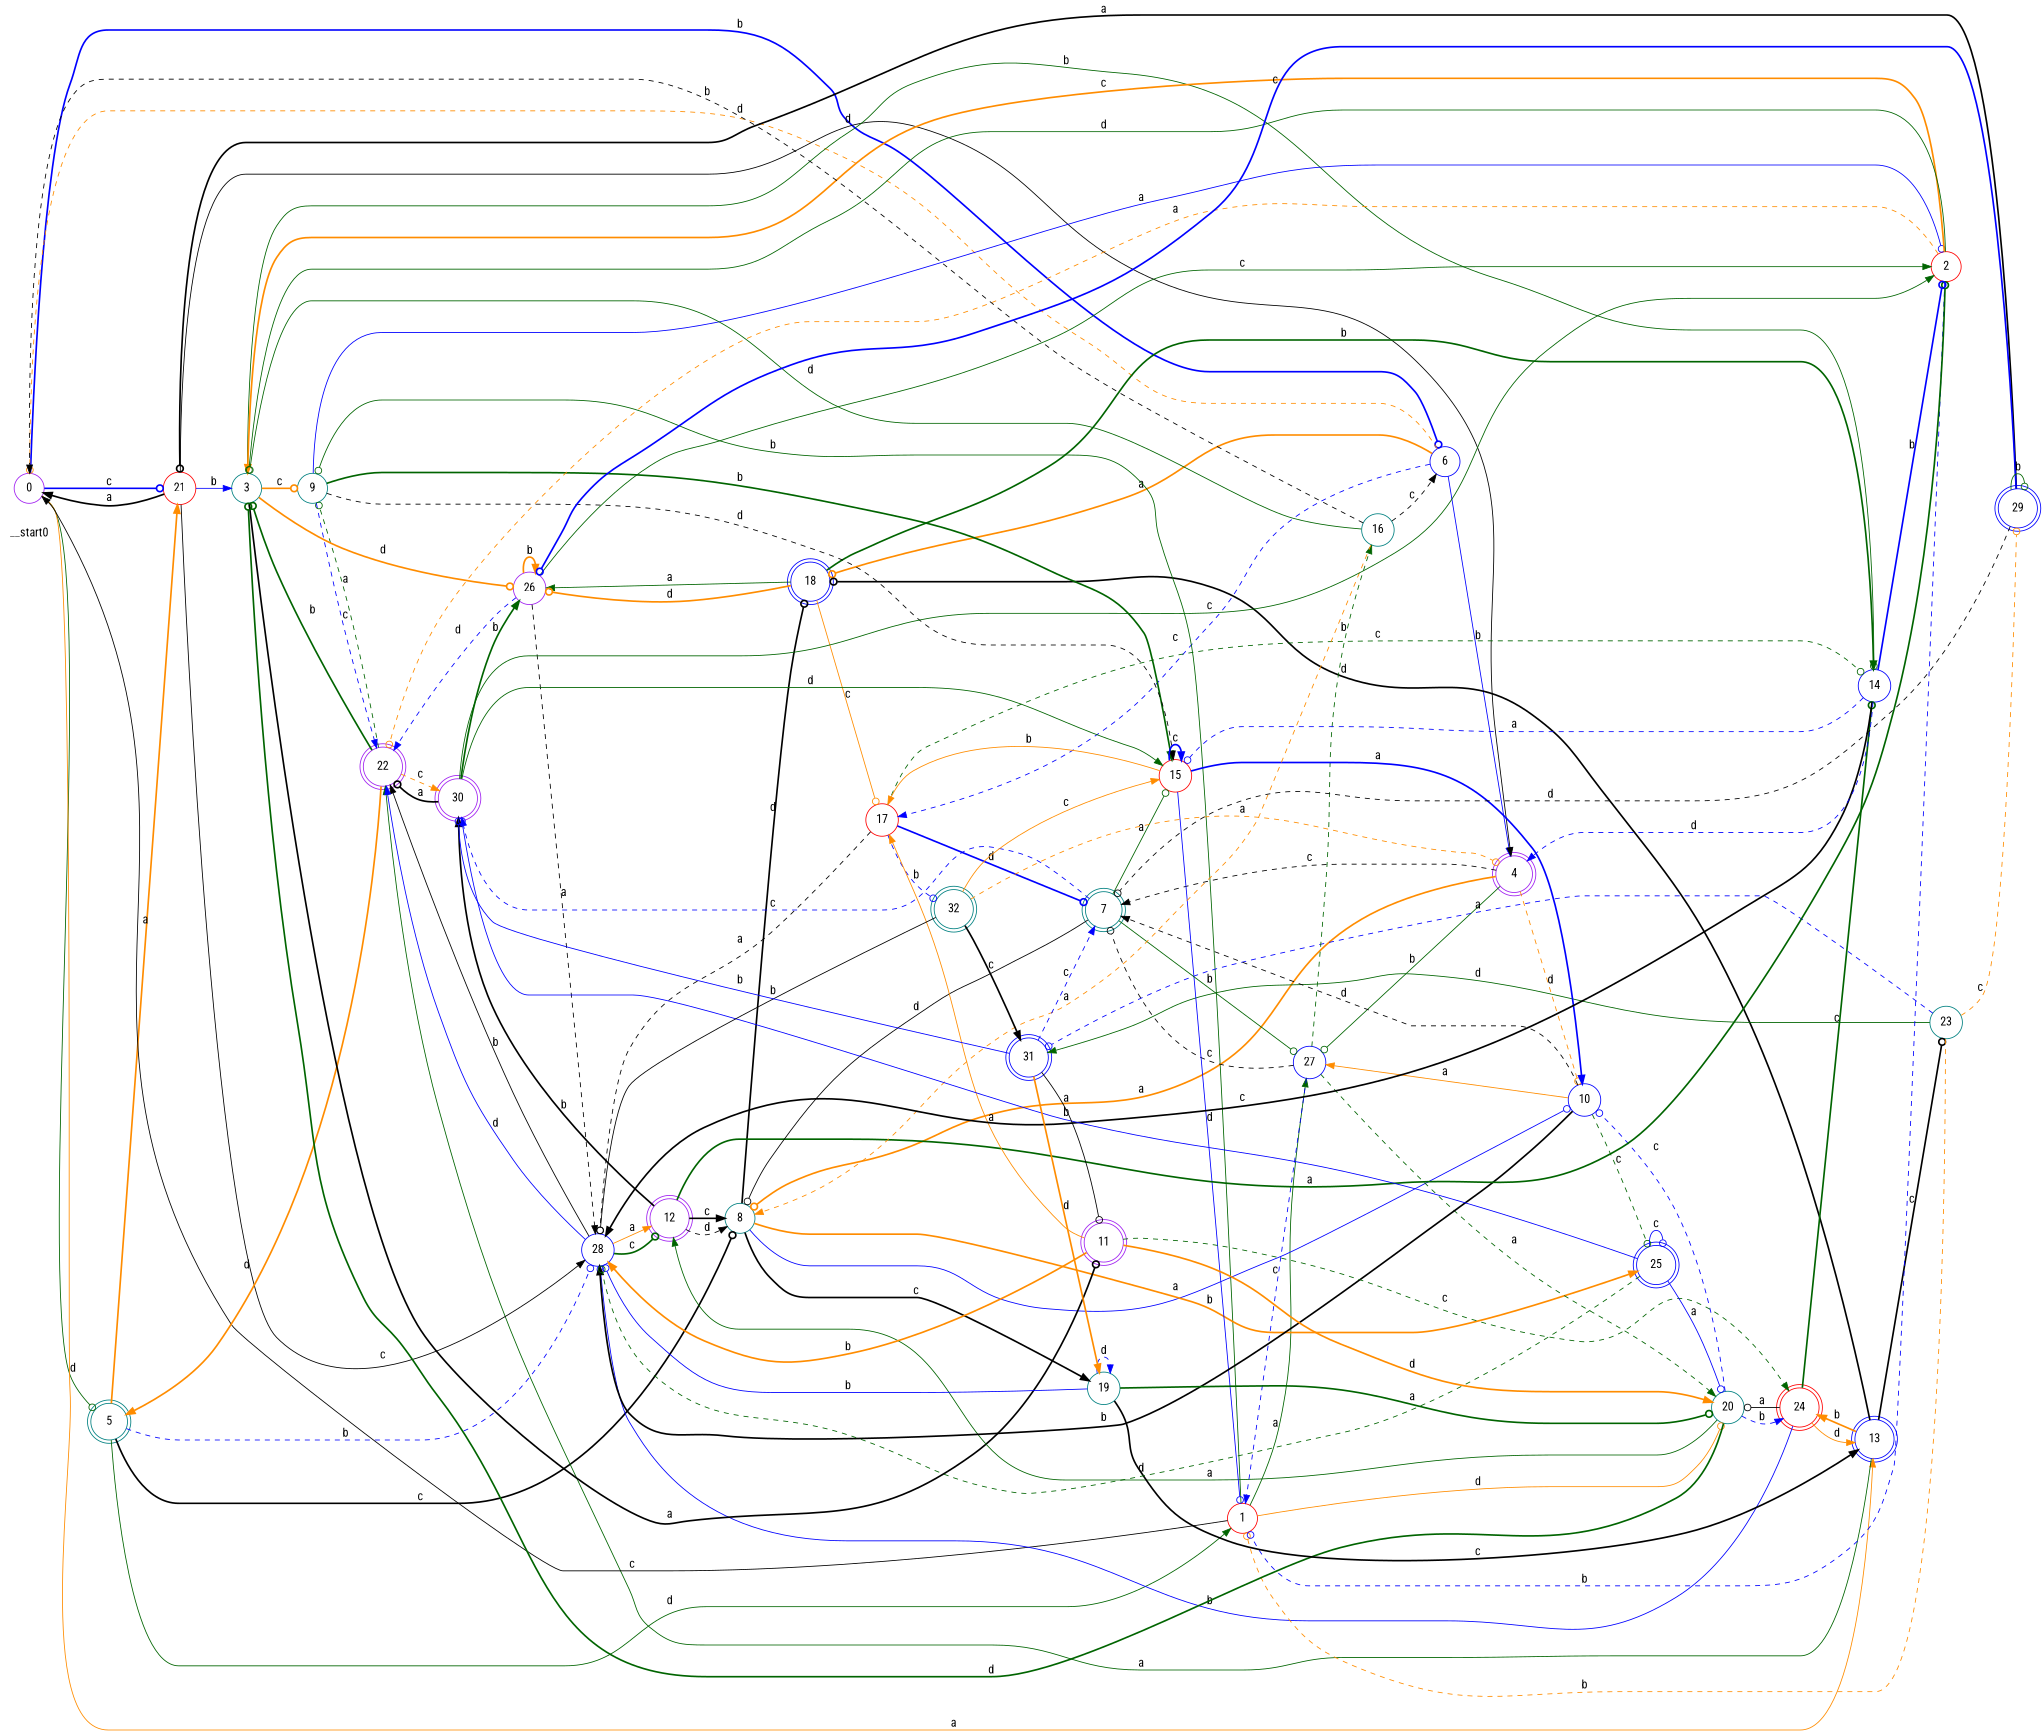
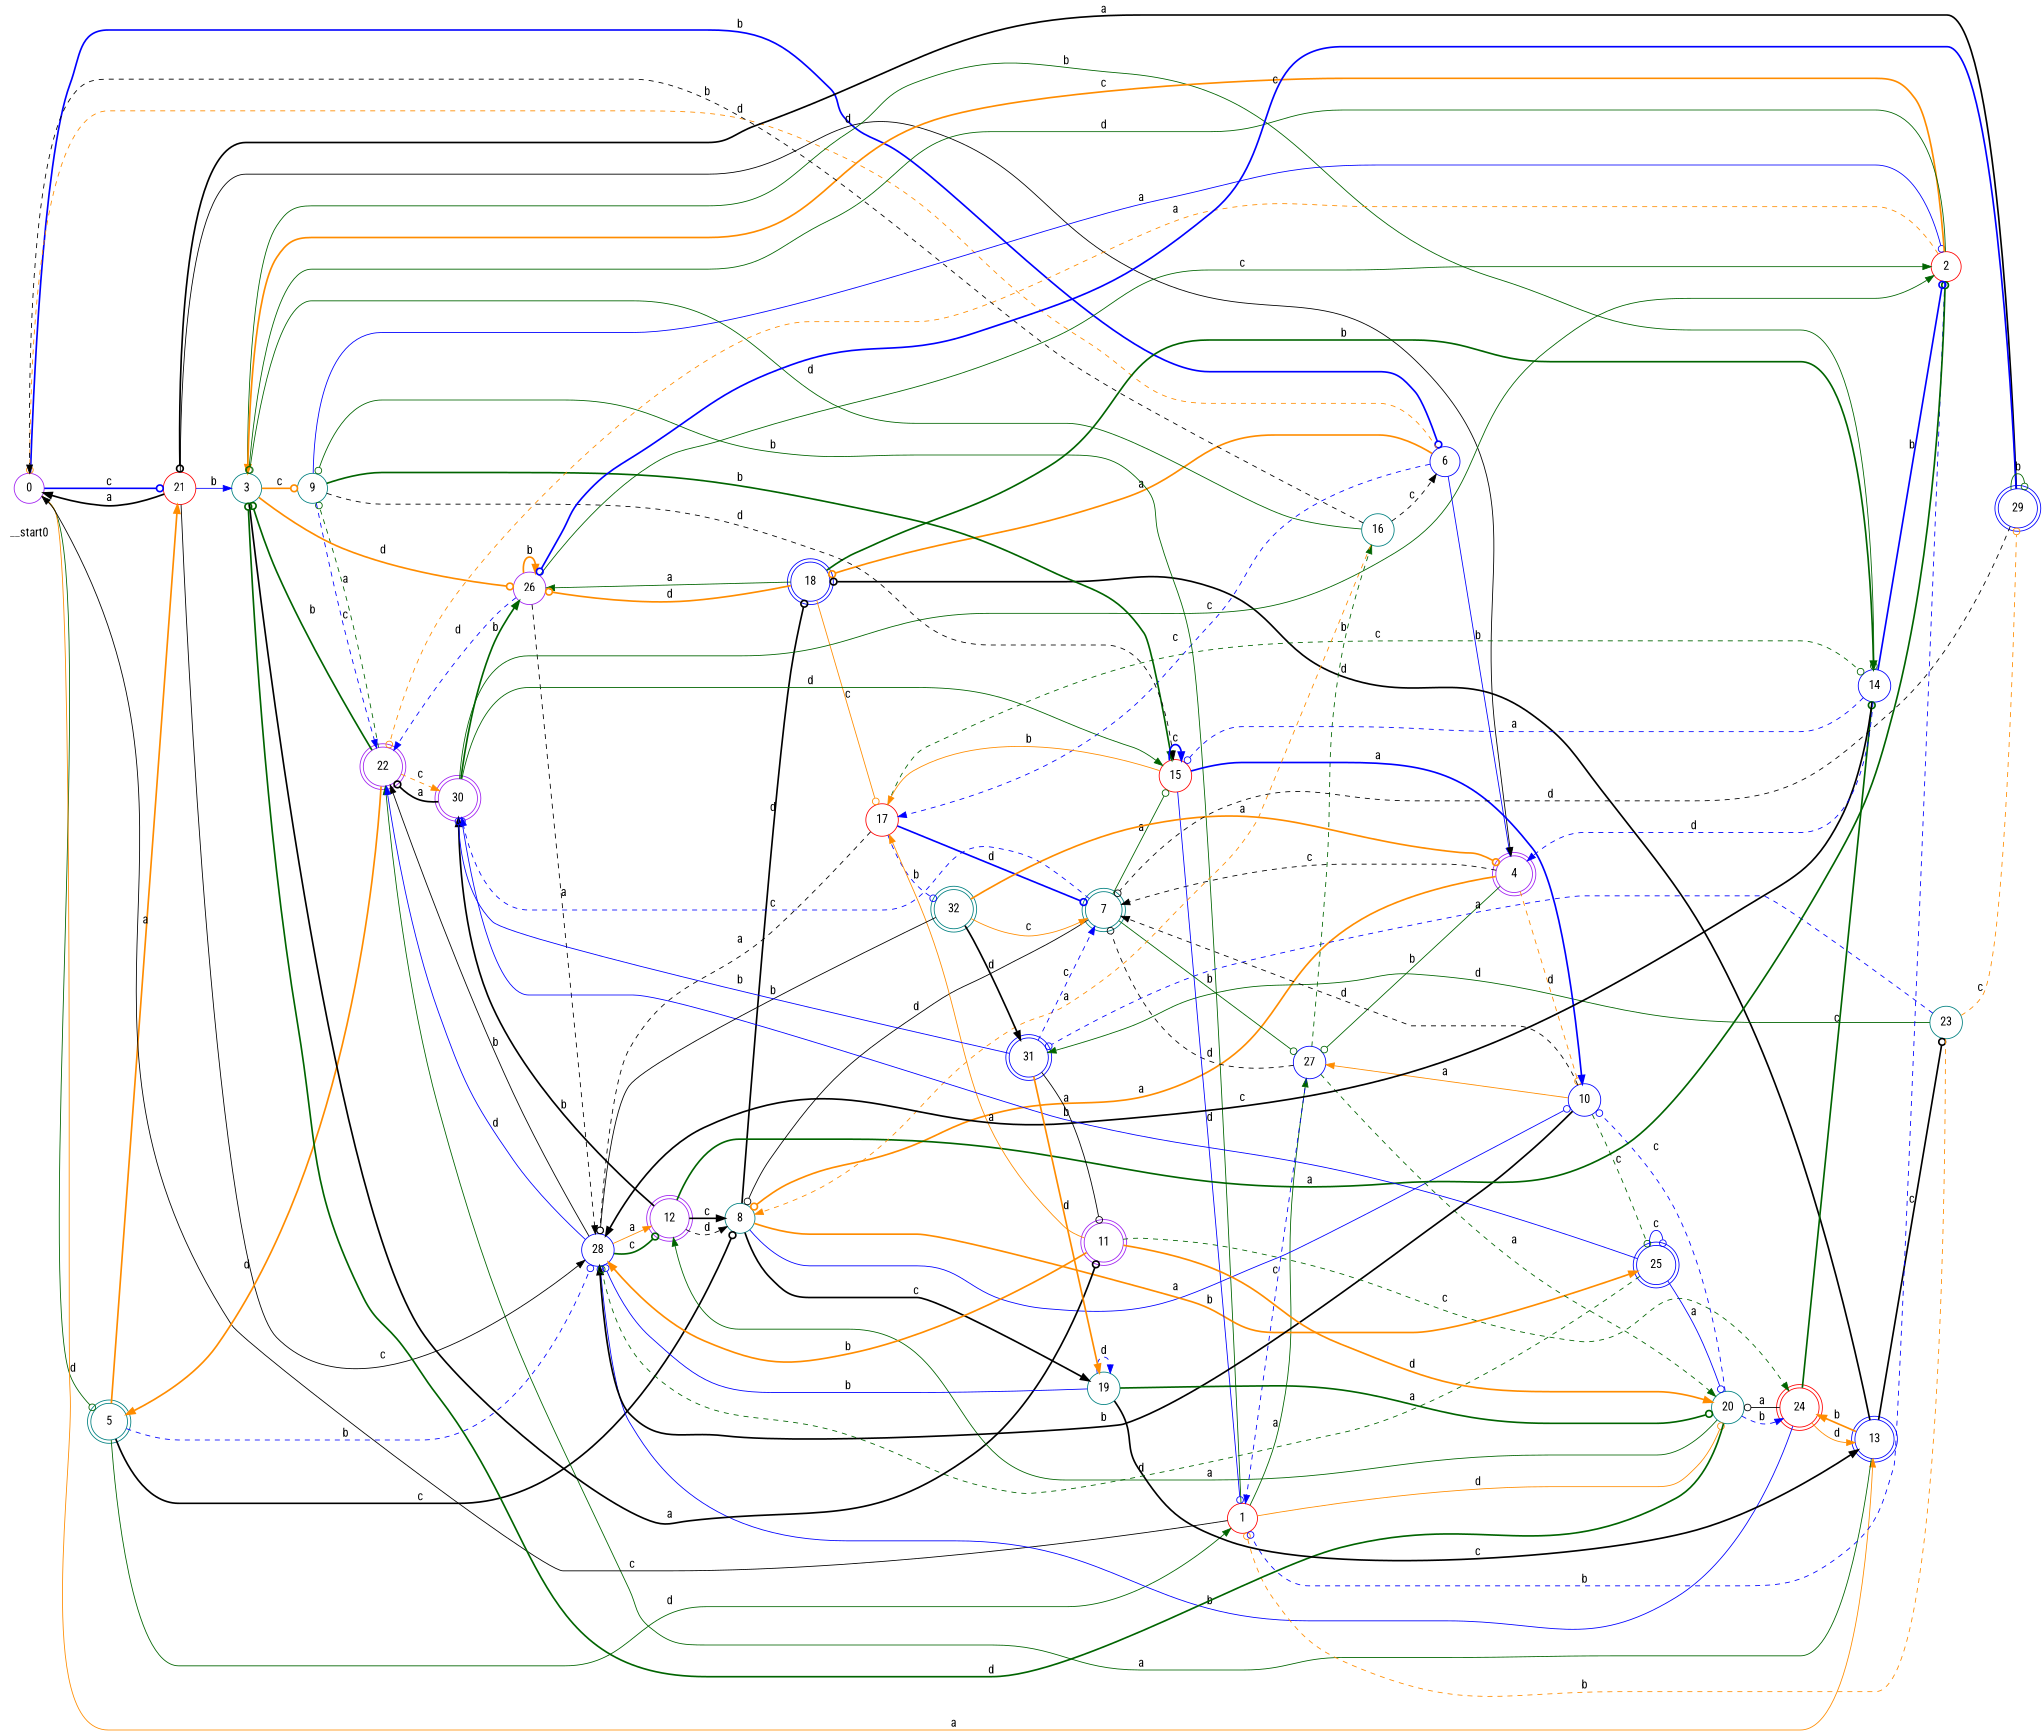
edge "32" -> "4": style dashed -> bold
edge "32" -> "15": now "32" -> "7"
edge "32" -> "31": label "c" -> "d"
edge "27" -> "7": label "c" -> "d"
